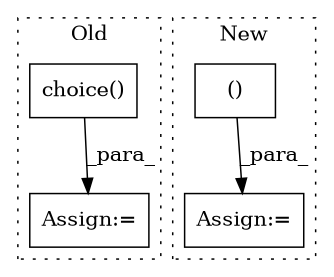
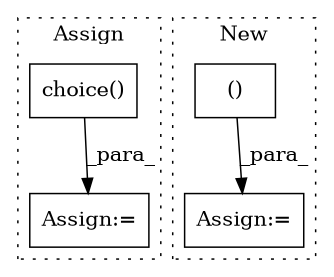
cluster "Old": label "Old" -> "Assign"
